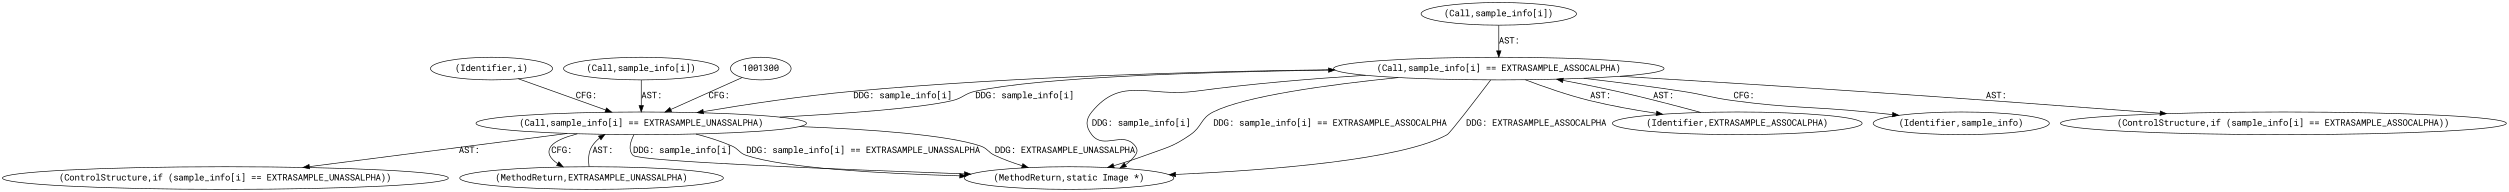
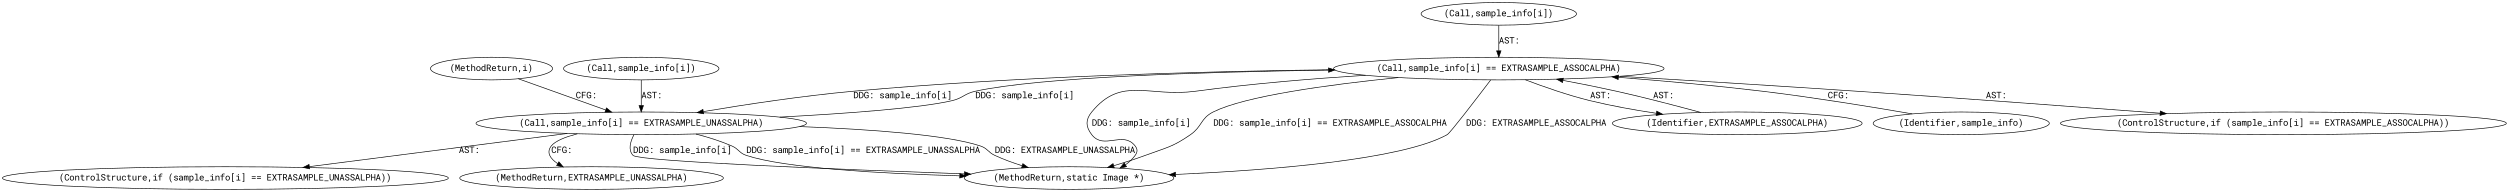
node "(Identifier,i)": label "(Identifier,i)" -> "(MethodReturn,i)"
node "1001300": removed
edge "(Call,sample_info[i] == EXTRASAMPLE_ASSOCALPHA)" -> "(Identifier,sample_info)": reversed
edge "(MethodReturn,EXTRASAMPLE_UNASSALPHA)" -> "(Call,sample_info[i] == EXTRASAMPLE_UNASSALPHA)": removed, label "AST:"
